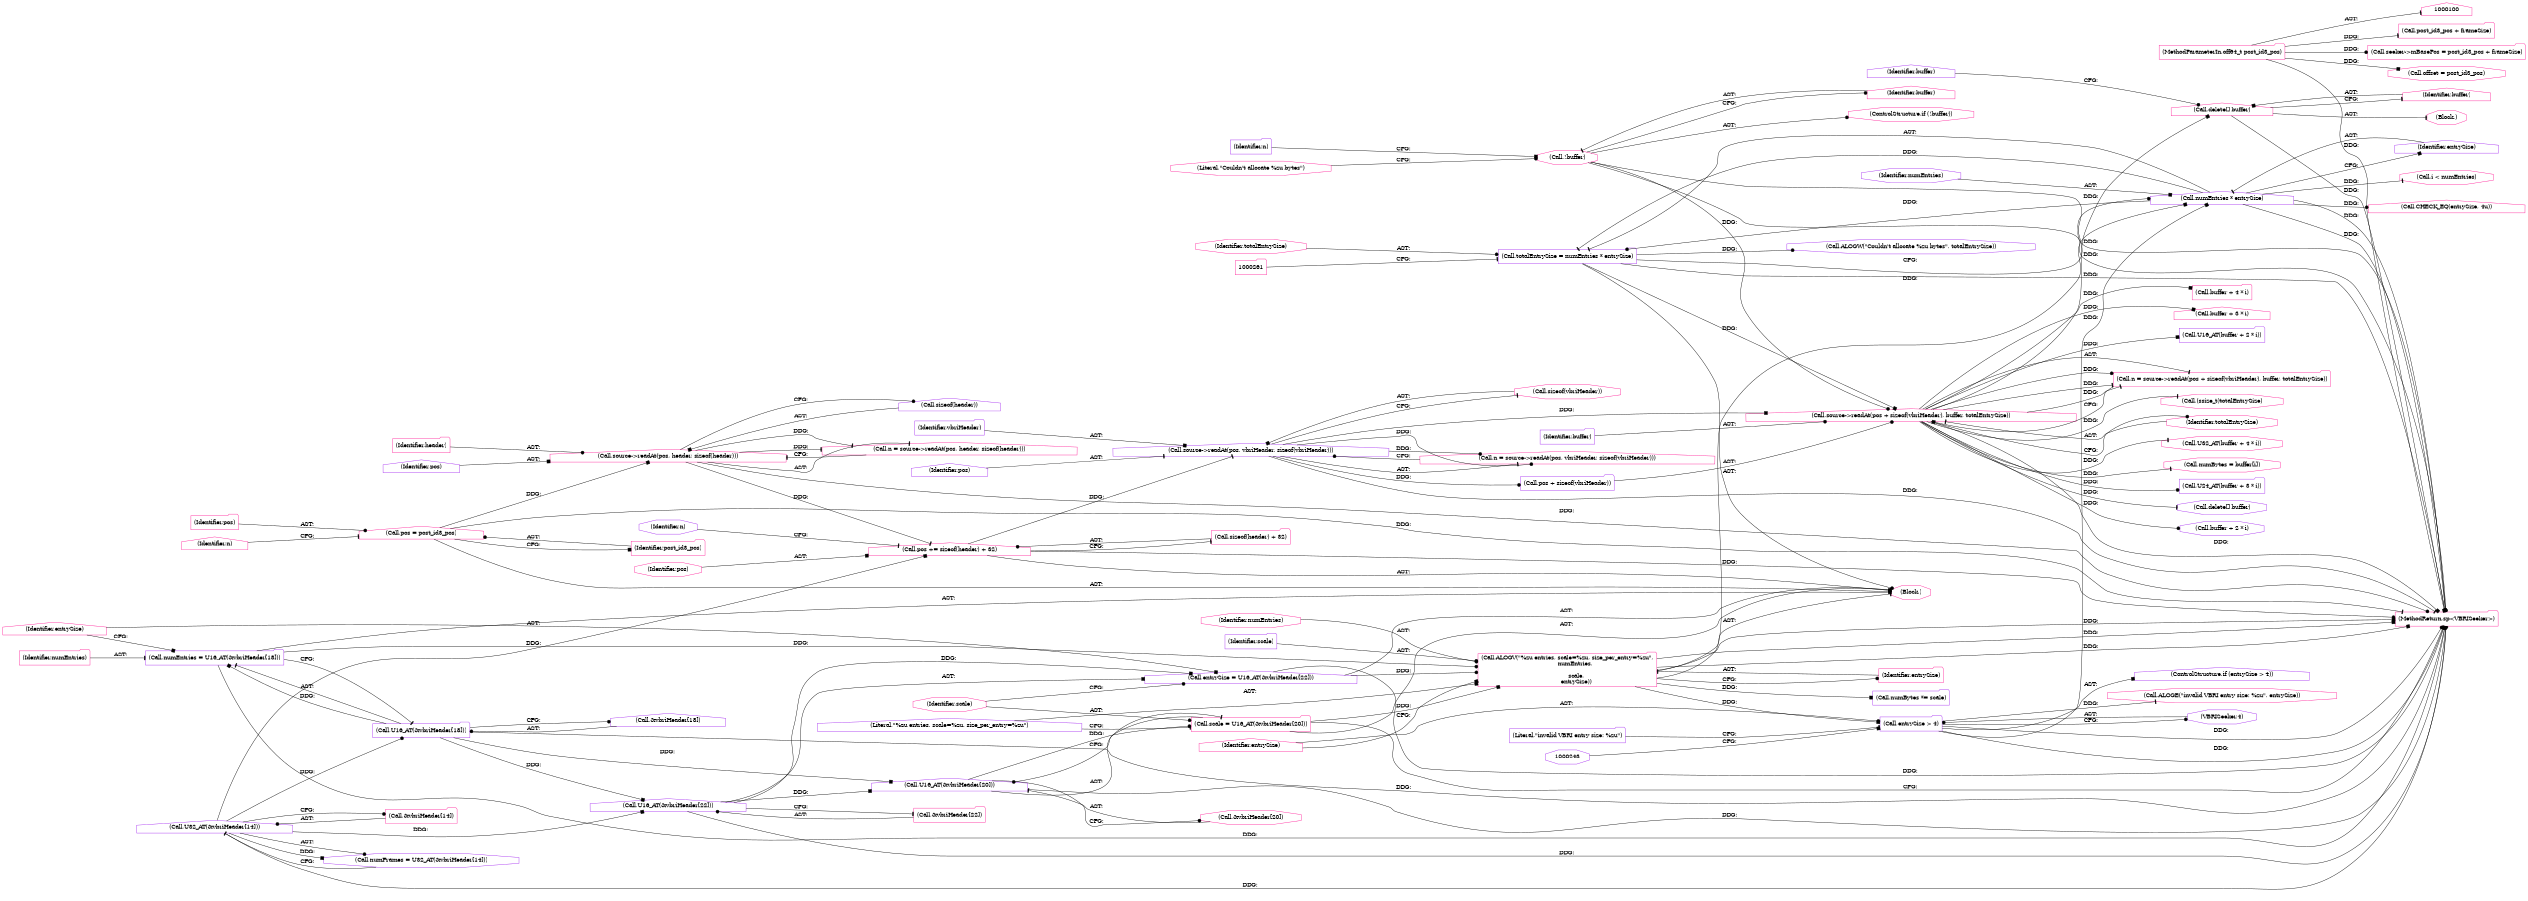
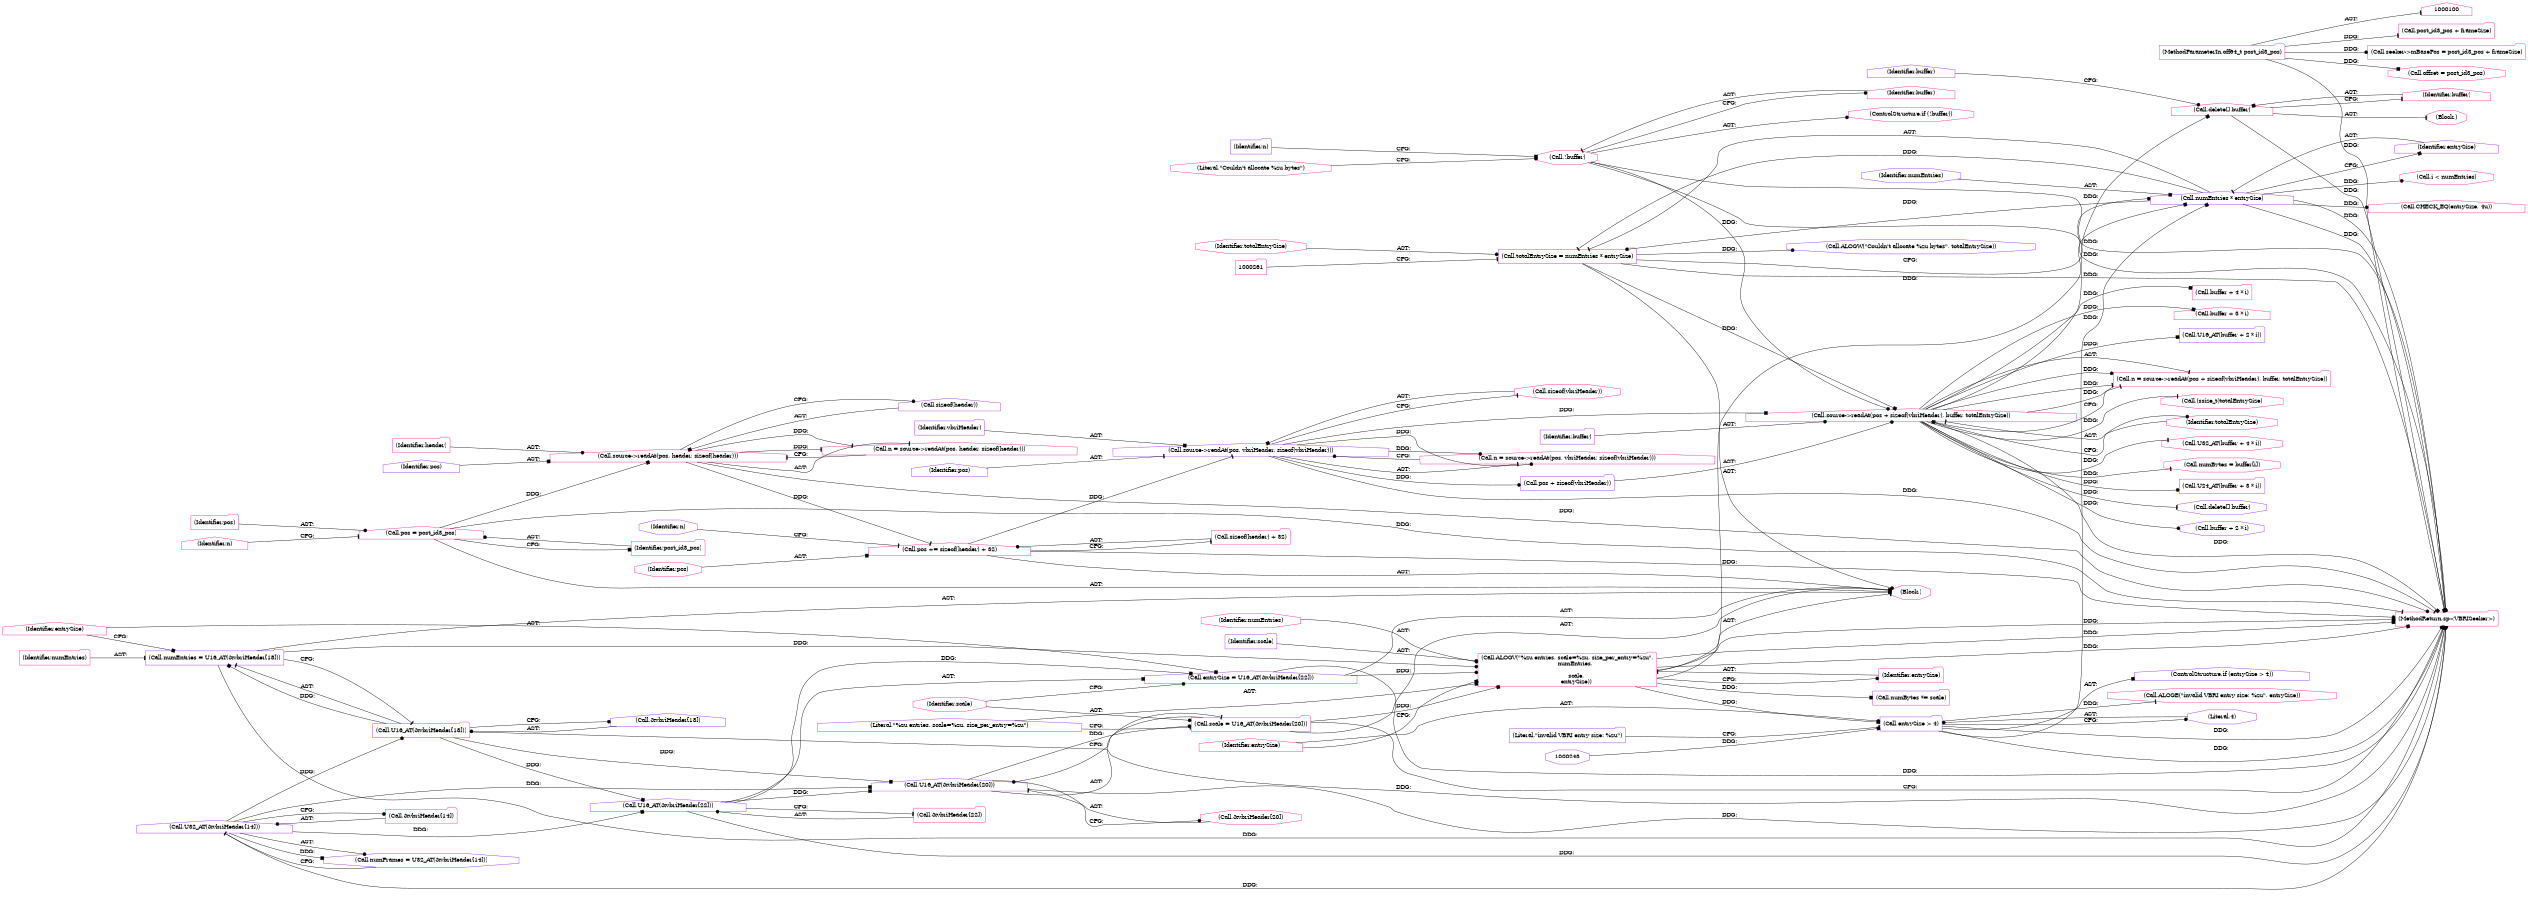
edge "(Call,numEntries * entrySize)" -> "(Call,i < numEntries)": arrowhead tee -> dot
edge "(Call,U32_AT(&vbriHeader[14]))" -> "(Call,pos += sizeof(header) + 32)": now "(Call,U32_AT(&vbriHeader[14]))" -> "(Call,U16_AT(&vbriHeader[20]))"
node "(VBRISeeker,4)": label "(VBRISeeker,4)" -> "(Literal,4)"
edge "1000243" -> "(Call,entrySize > 4)": label "CFG: " -> "DDG: "
